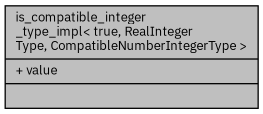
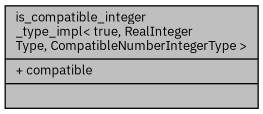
node "is_compatible_integer": text "+ value" -> "+ compatible"
